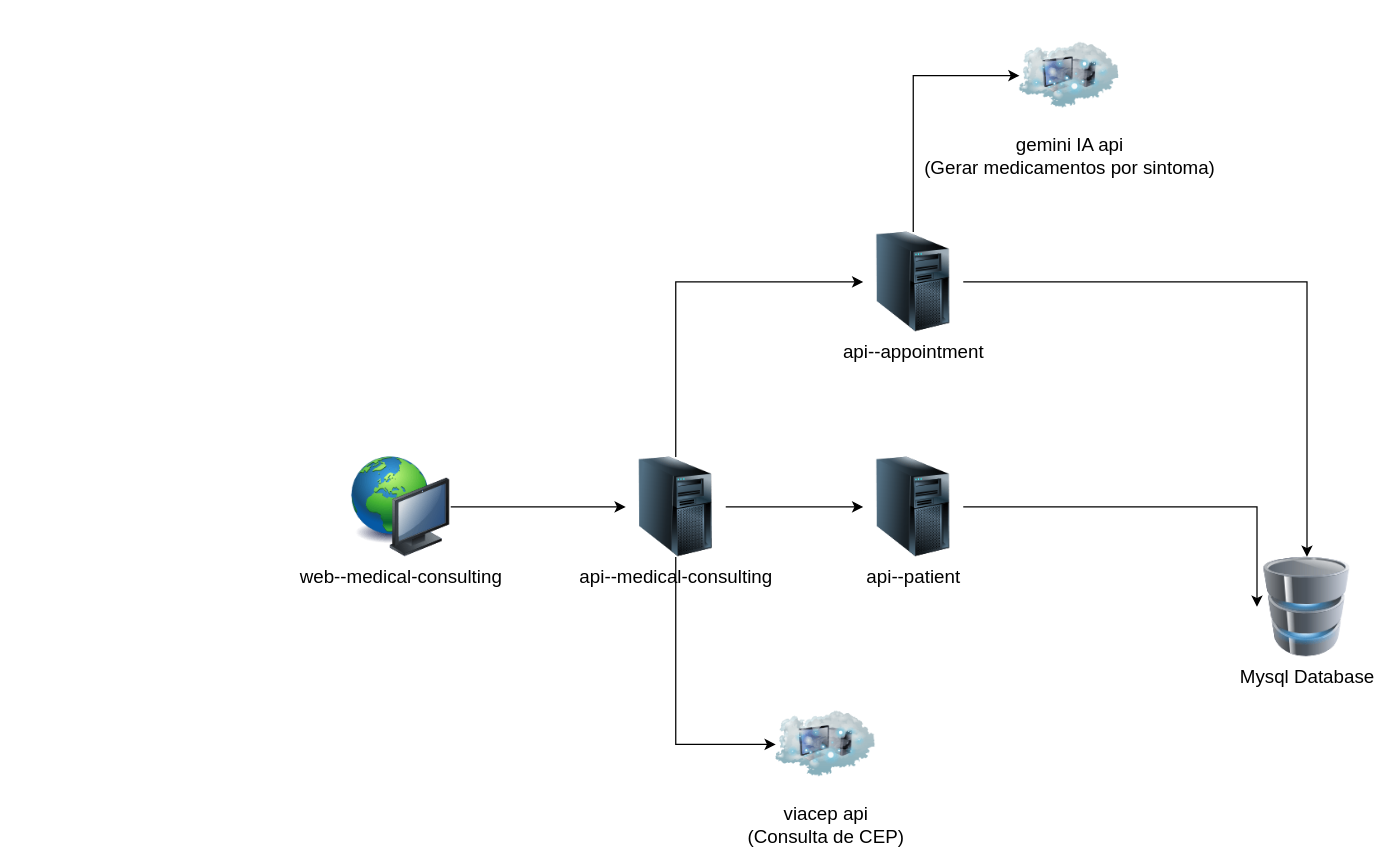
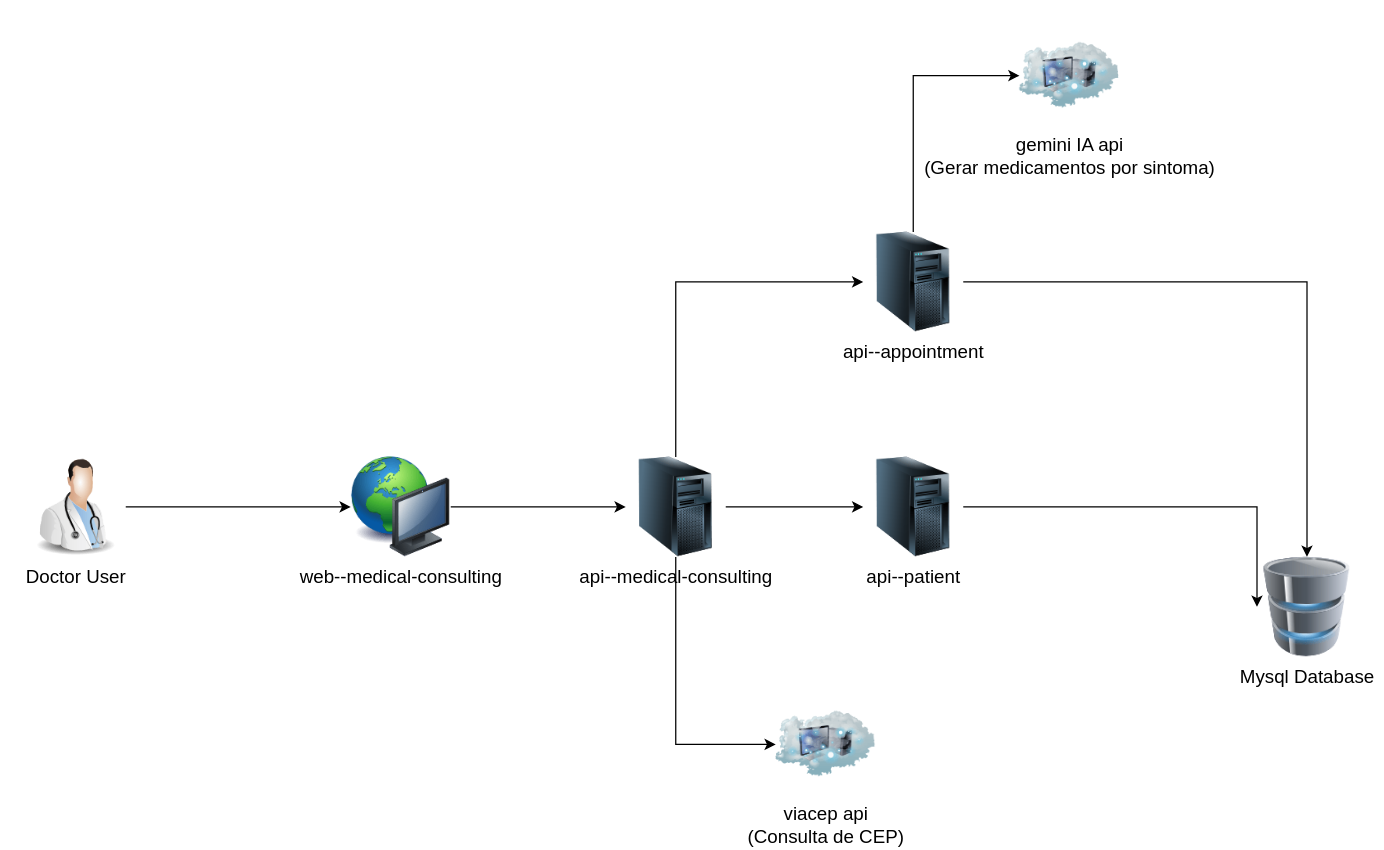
node "Doctor User": added
edge "Doctor User" -> "web--medical-consulting": added
